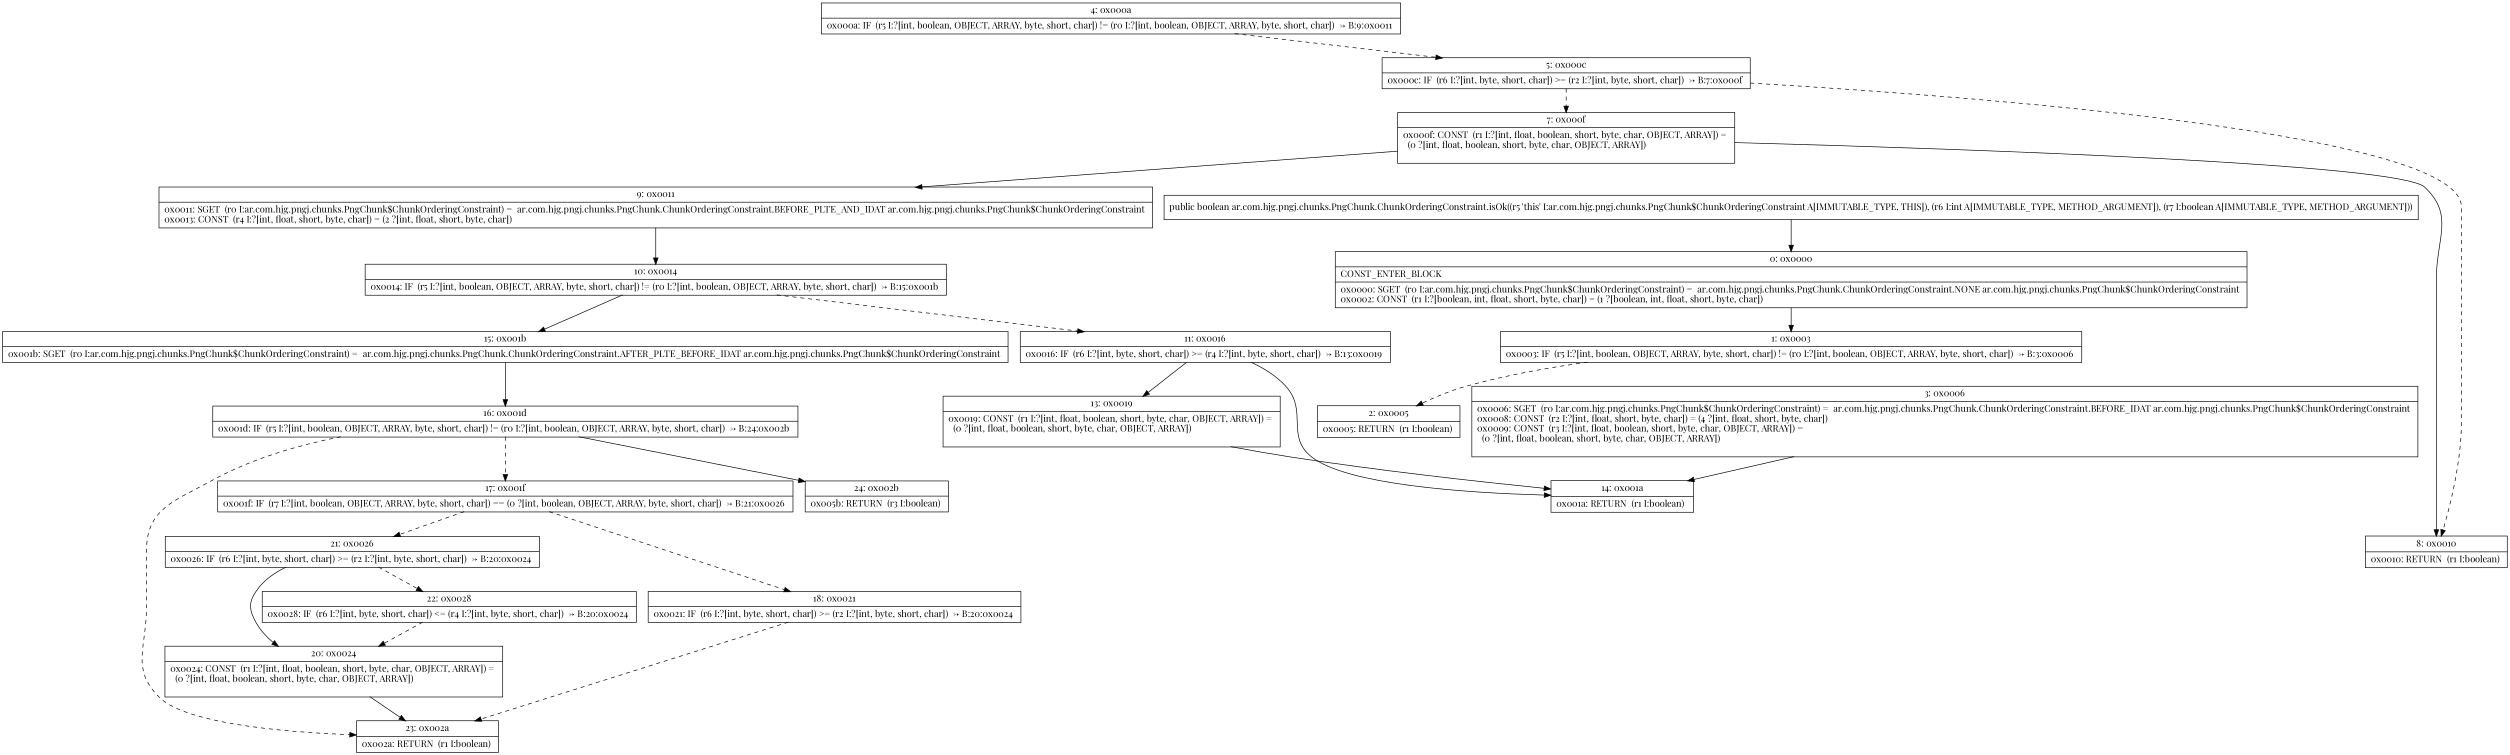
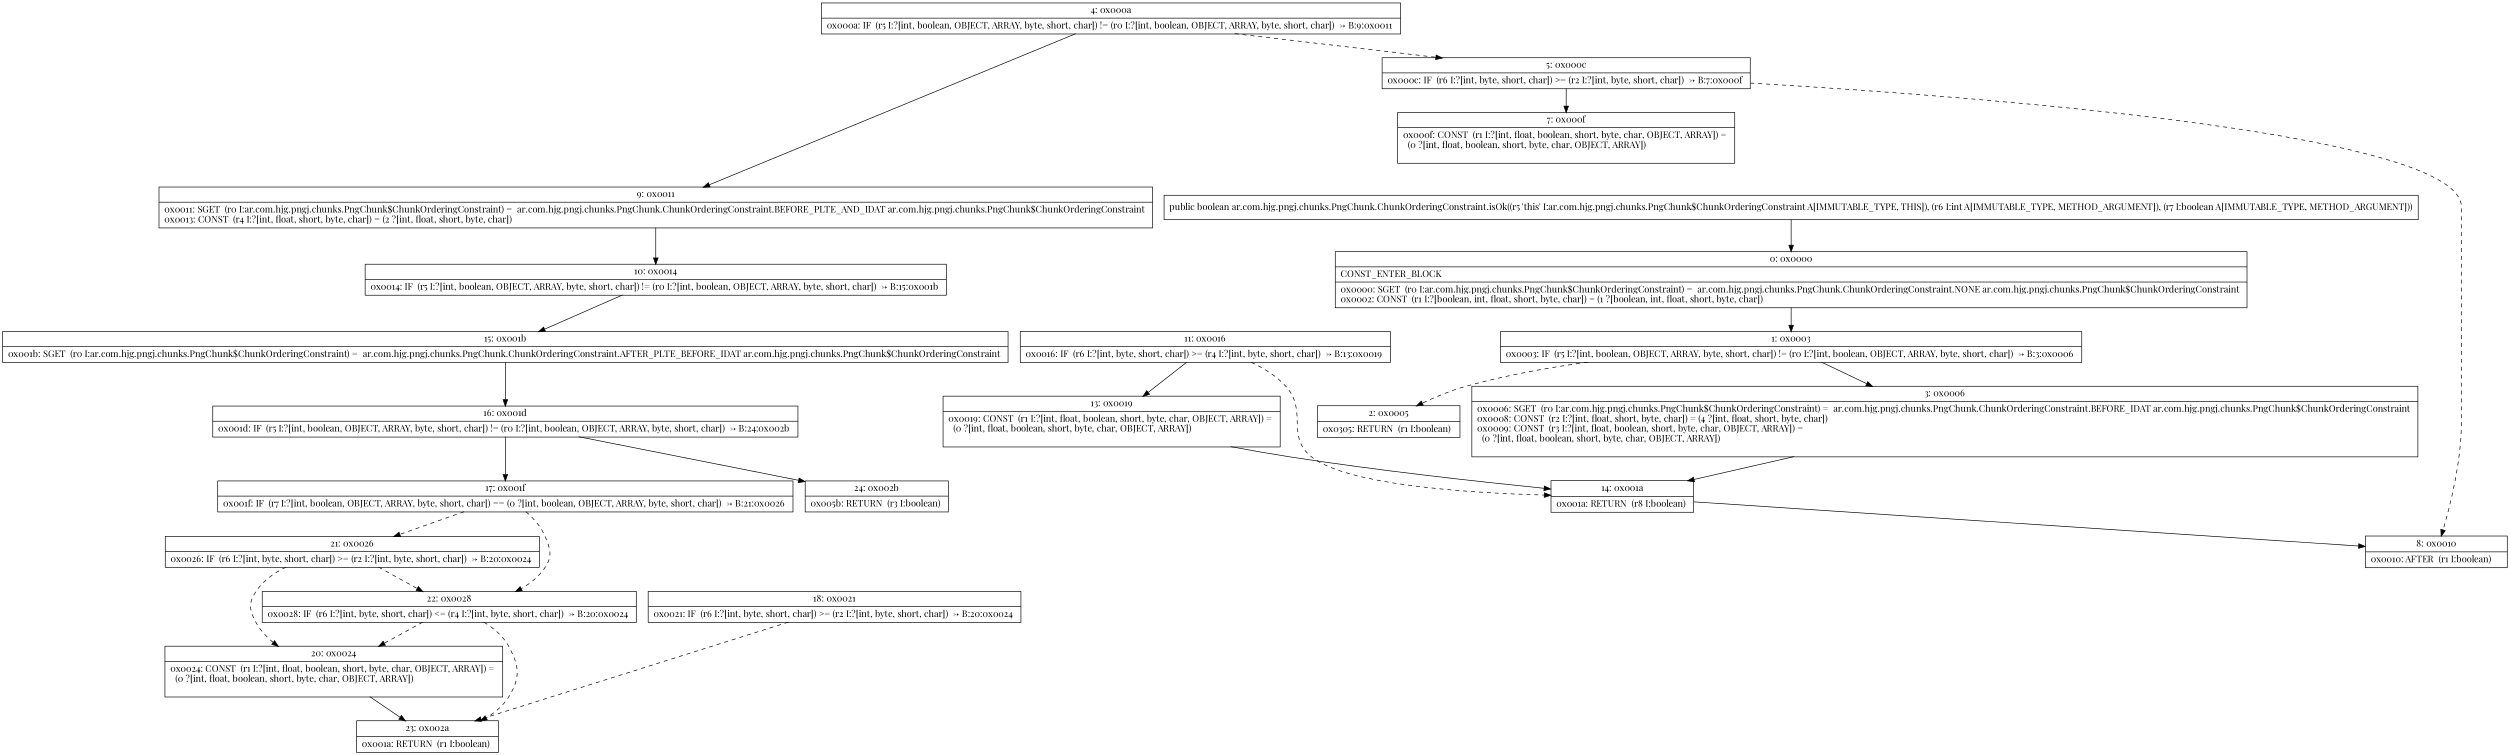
edge "5: 0x000c" -> "7: 0x000f": style dashed -> solid
edge "7: 0x000f" -> "8: 0x0010": now "14: 0x001a" -> "8: 0x0010"
edge "7: 0x000f" -> "9: 0x0011": now "4: 0x000a" -> "9: 0x0011"
edge "10: 0x0014" -> "11: 0x0016": removed
edge "1: 0x0003" -> "3: 0x0006": added
node "2: 0x0005": text "0x0005: RETURN  (r1 I:boolean)" -> "0x0305: RETURN  (r1 I:boolean)"
edge "16: 0x001d" -> "17: 0x001f": style dashed -> solid
edge "11: 0x0016" -> "14: 0x001a": style solid -> dashed
node "14: 0x001a": text "0x001a: RETURN  (r1 I:boolean)" -> "0x001a: RETURN  (r8 I:boolean)"
edge "17: 0x001f" -> "18: 0x0021": now "17: 0x001f" -> "22: 0x0028"
node "8: 0x0010": text "0x0010: RETURN  (r1 I:boolean)" -> "0x0010: AFTER  (r1 I:boolean)"
edge "21: 0x0026" -> "20: 0x0024": style solid -> dashed
edge "16: 0x001d" -> "23: 0x002a": now "22: 0x0028" -> "23: 0x002a"
node "23: 0x002a": text "0x002a: RETURN  (r1 I:boolean)" -> "0x001a: RETURN  (r1 I:boolean)"
